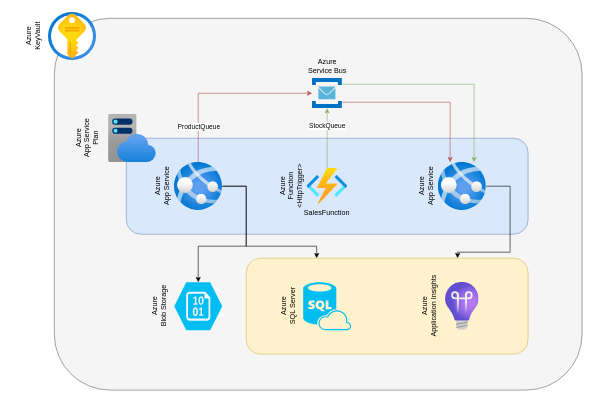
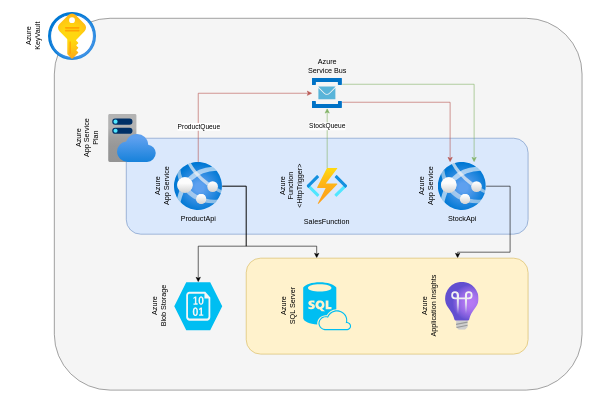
node "SalesFunction": moved (327, 213) -> (327, 222)
node "ProductApi": added
node "StockApi": added
